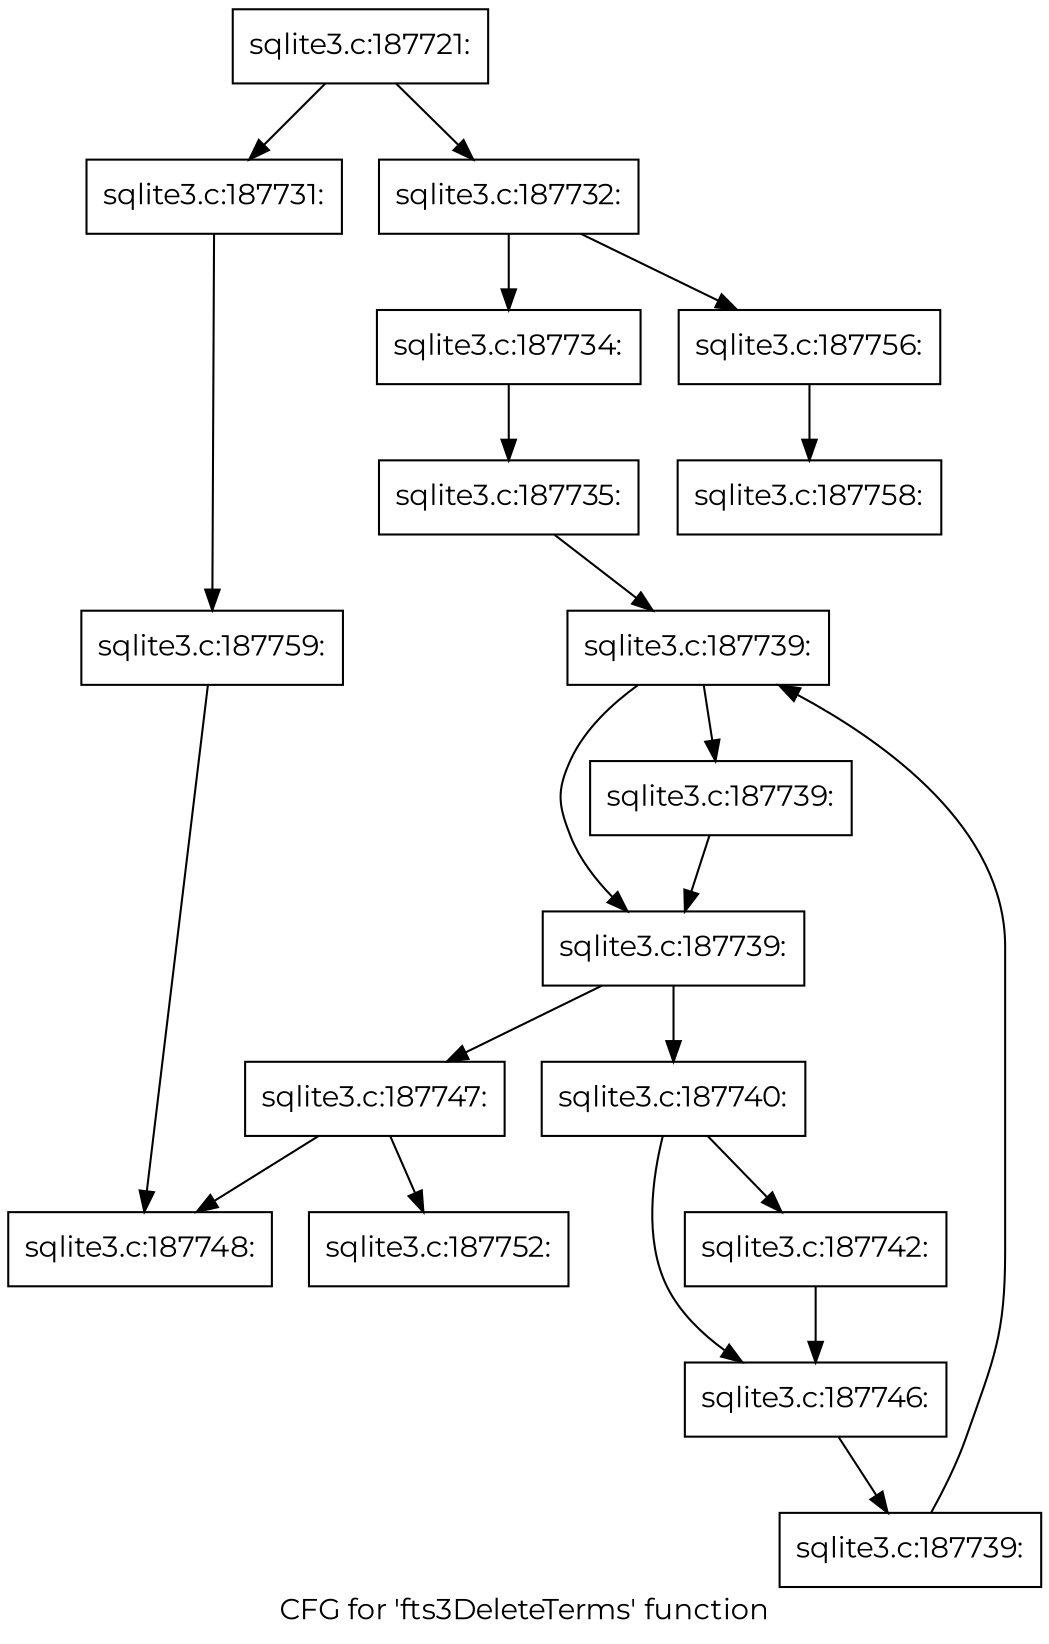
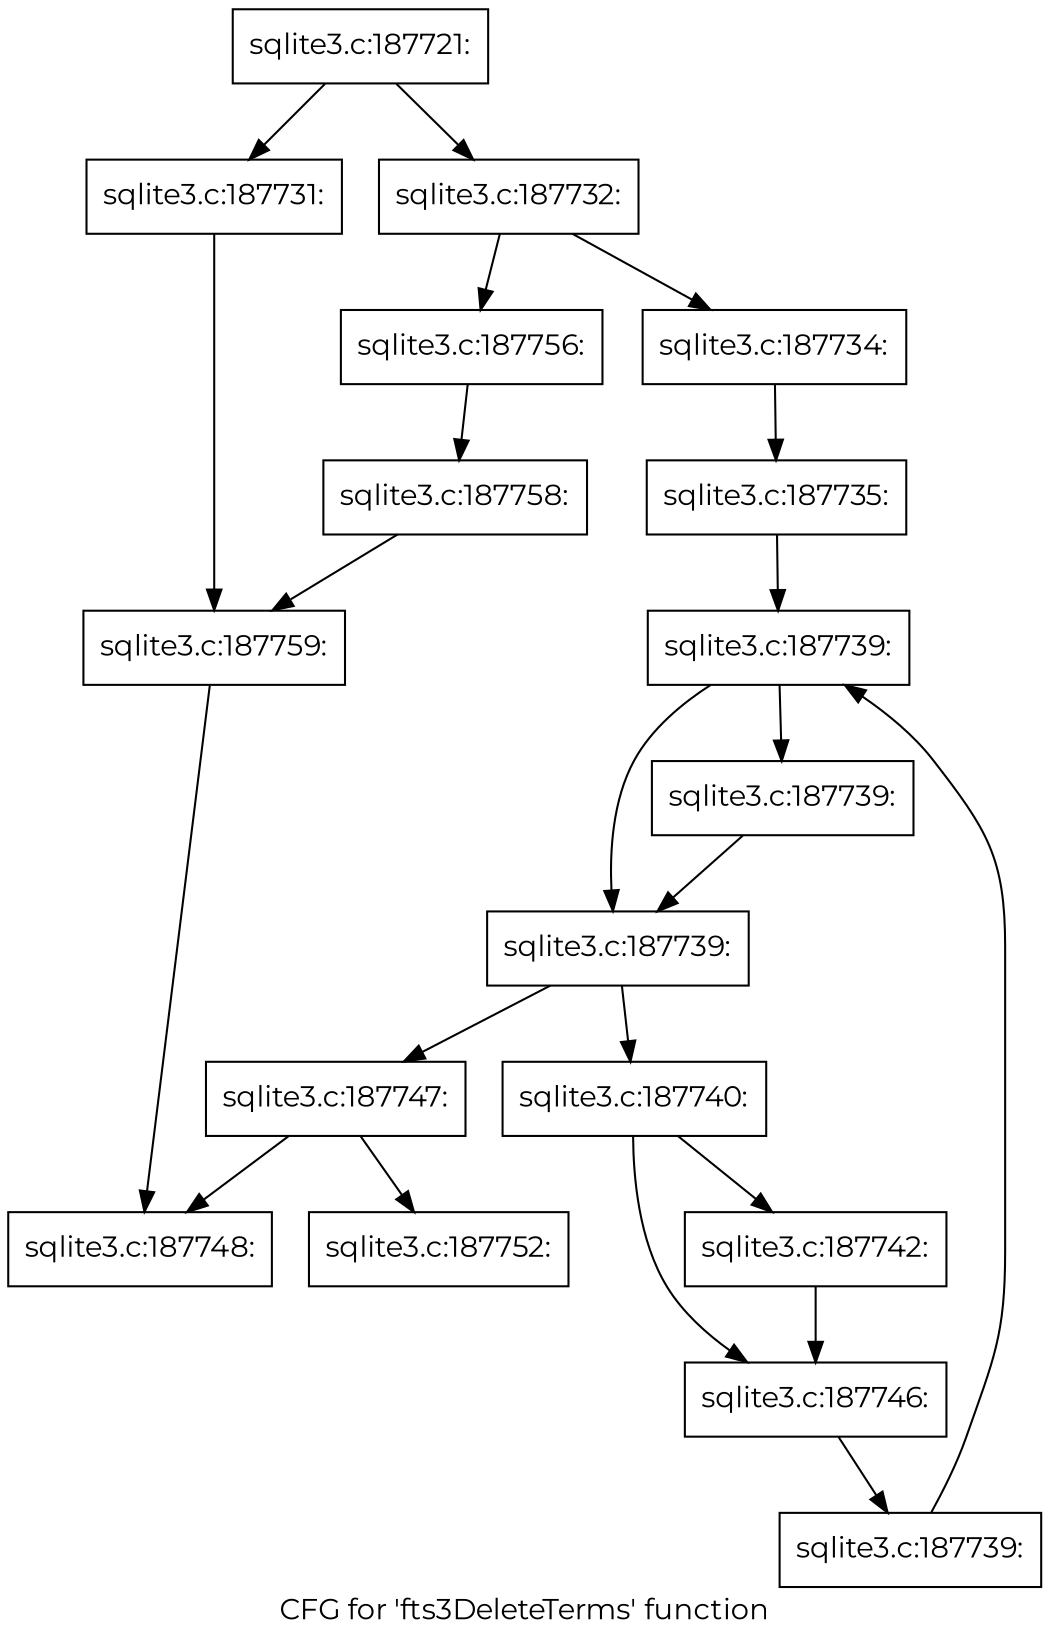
edge "sqlite3.c:187758:" -> "sqlite3.c:187759:": added
